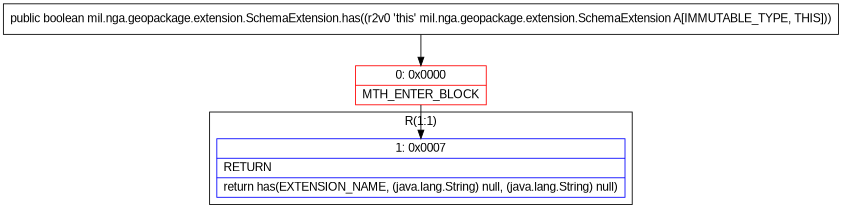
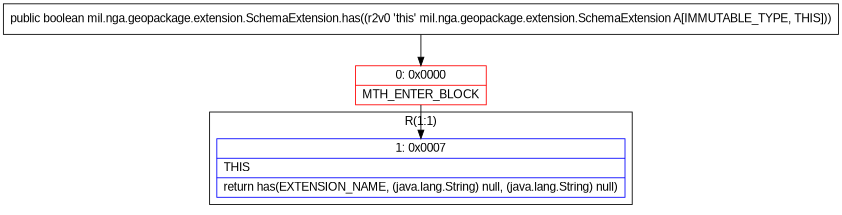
node "1: 0x0007": text "RETURN" -> "THIS"
